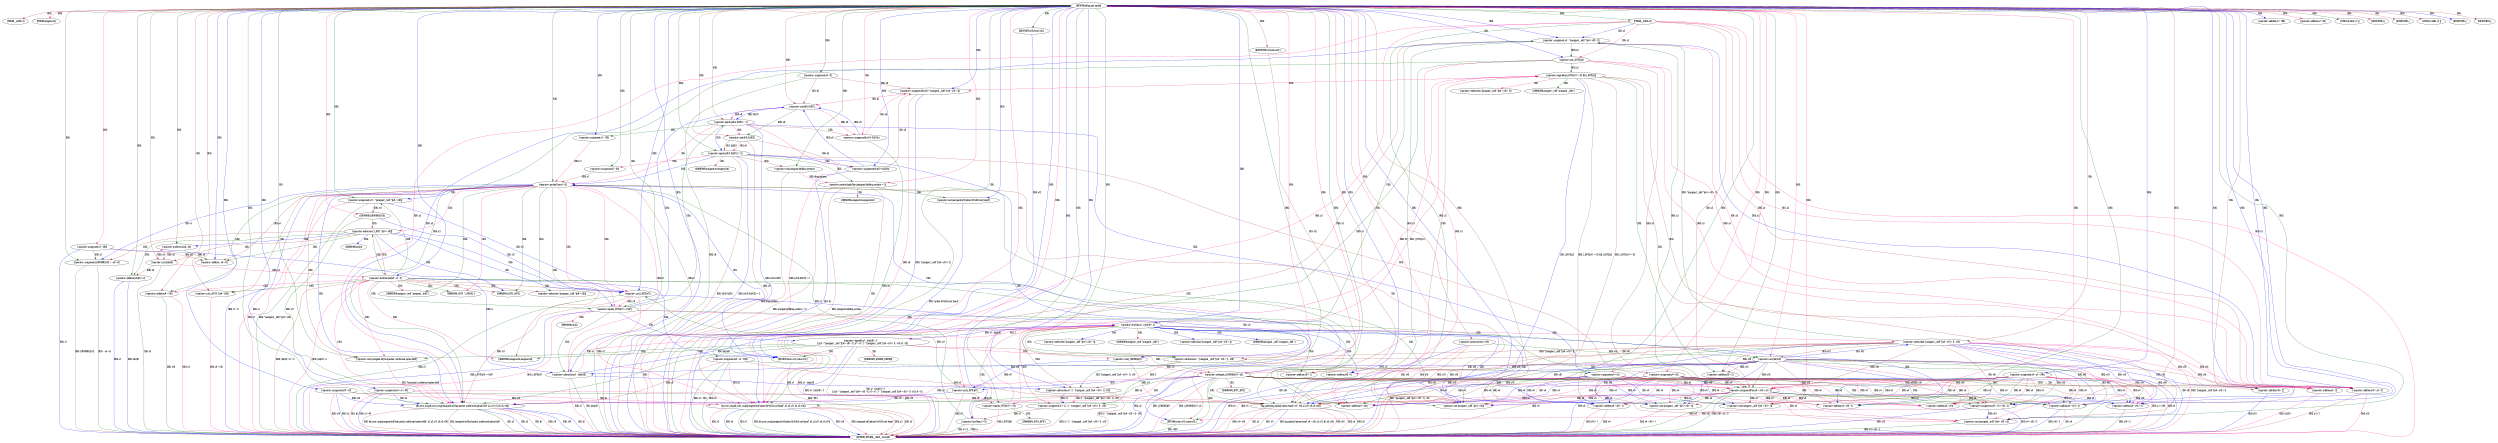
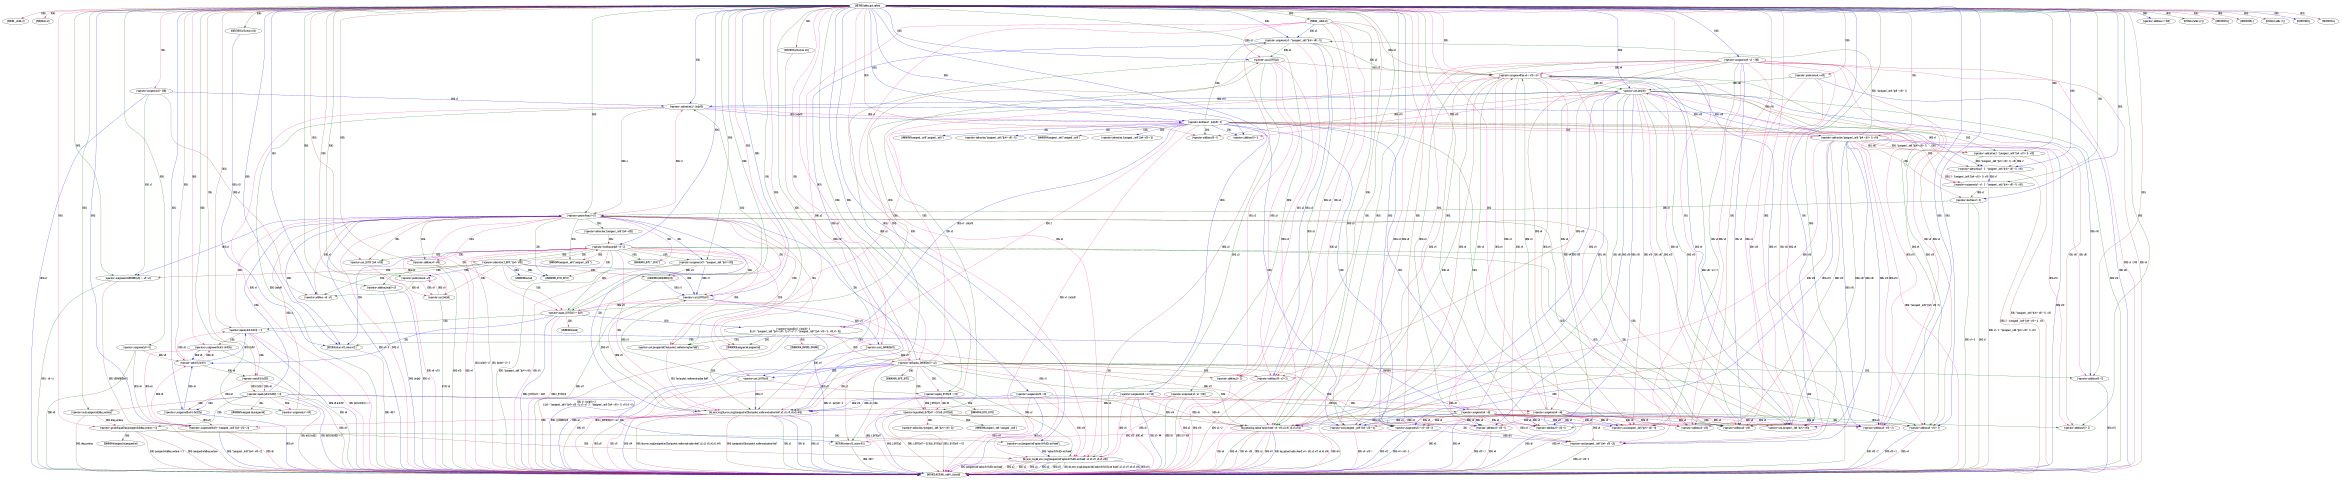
edge "(METHOD,udhcp_get_option)" -> "(<operator>.equals,(v8 & 0x202) == 2)": removed, label "DDG:"
node "(PARAM,unsigned a2)": label "(PARAM,unsigned a2)" -> "(PARAM,int a2)"
node "(<operator>.addition,a1 + 44)": removed
node "(LITERAL,1,while ( 2 ))": label "(LITERAL,1,while ( 2 ))" -> "(LITERAL,1,while ( 1 ))"
edge "(METHOD,udhcp_get_option)" -> "(<operator>.cast,(int)v10)": color deeppink -> blue
edge "(METHOD,udhcp_get_option)" -> "(<operator>.addition,v10 + a3 + 2)": color blue -> brown
edge "(<operator>.equals,(_BYTE)v11 == 52)" -> "(<operator>.cast,(_BYTE)a3)": added, label "CDG:"
edge "(<operator>.equals,(v8 & 0x101) == 1)" -> "(<operator>.equals,(v8 & 0x202) == 2)": removed, label "CDG:"
node "(<operator>.assignment,v7 = 128)": removed
edge "(LODWORD,LODWORD(v11))" -> "(<operator>.indirection,*(_BYTE *)(v4 + v10))": reversed
edge "(<operator>.equals,(v8 & 0x101) == 1)" -> "(<operator>.assignment,v4 = v5)": label "CDG: " -> "DWORD: "
edge "(<operator>.assignment,v7 = 388)" -> "(<operator>.addition,--v9 + v7)": label "DDG: v9" -> "DDG: v7"
edge "(<operator>.cast,(int)v9)" -> "(<operator>.addition,(int)v9 + v7)": removed, label "DDG: v9"
edge "(<operator>.indirection,*(_BYTE *)(v4 + v10))" -> "(<operator>.equals,(_BYTE)v11 == 0xFF)": color blue -> brown
edge "(<operator>.lessThan,(int)v9 + v7 < 2)" -> "(<operator>.indirection,*(unsigned __int8 *)(v4 + v10))": reversed
node "(UNKNOWN,_BYTE *,_LITERAL *)": label "(UNKNOWN,_BYTE *,_LITERAL *)" -> "(UNKNOWN,_BYTE *,_BYTE *)"
edge "(<operator>.cast,(int)v9)" -> "(METHOD_RETURN,__int64 __fastcall)": label "DDG: v9" -> "BYTE: v9"
edge "(<operator>.assignment,v5 = a1 + 108)" -> "(<operator>.assignment,v4 = v5)": label "BYTE: v5" -> "DDG: v5"
edge "(<operator>.cast,(int)v10)" -> "(<operator>.assignmentPlus,v4 += v10 + a3 + 2)": reversed
edge "(<operator>.assignment,v4 = a1 + 240)" -> "(<operator>.assignment,v12 = v4 + v10 + 2)": now "(<operator>.assignment,v4 = a1 + 240)" -> "(<operator>.assignment,v4 = v6)"
edge "(<operator>.assignment,v6 = a1 + 44)" -> "(<operator>.assignment,v4 = v6)": added, label "DDG: v6"
edge "(<operator>.addition,a3 + 2)" -> "(METHOD_RETURN,__int64 __fastcall)": label "DDG: 0x202" -> "DDG: a3"
